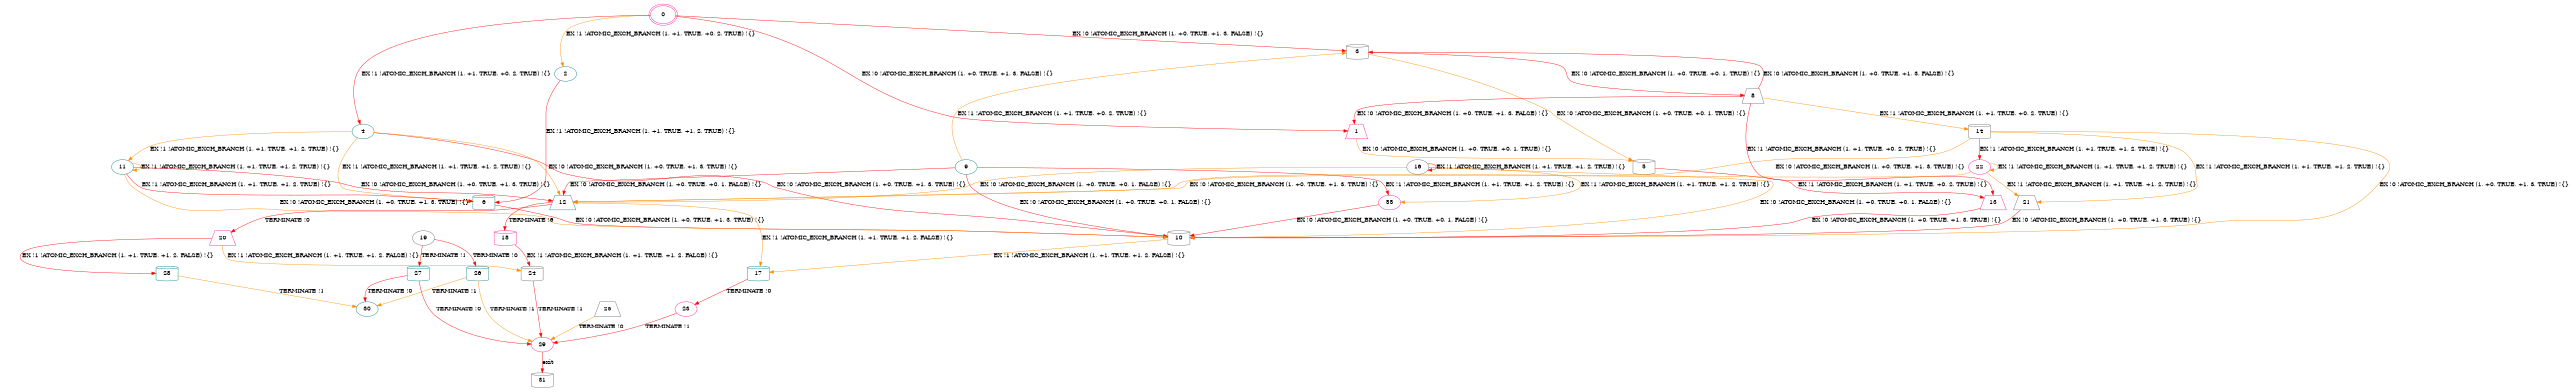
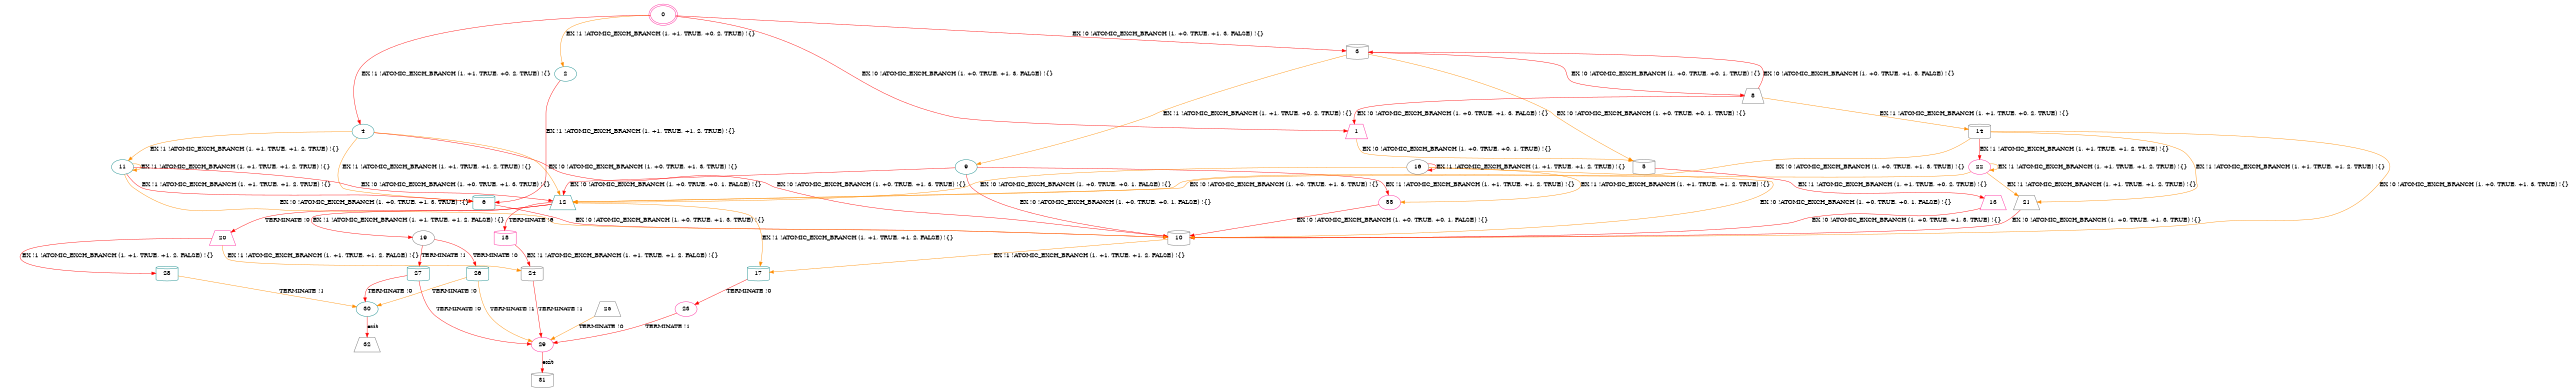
edge "9" -> "3": reversed
edge "8" -> "13": removed, label "EX !1 !ATOMIC_EXCH_BRANCH (1, +1, TRUE, +0, 2, TRUE) !{}"
edge "12" -> "19": added, label "EX !1 !ATOMIC_EXCH_BRANCH (1, +1, TRUE, +1, 2, FALSE) !{}"
edge "26" -> "30": label "TERMINATE !1" -> "TERMINATE !0"
node "32": added
